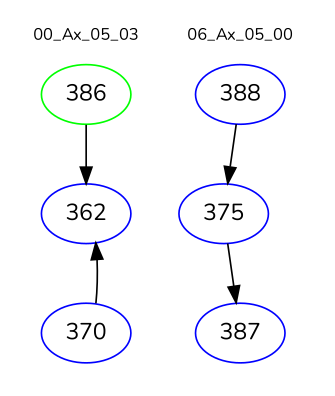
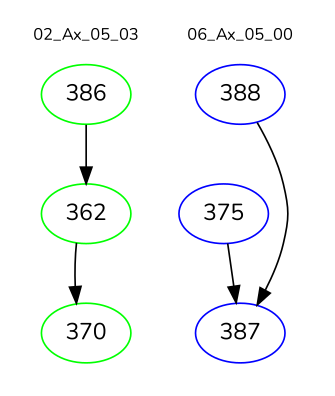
cluster "00_Ax_05_03": label "00_Ax_05_03" -> "02_Ax_05_03"
edge "388" -> "375": now "388" -> "387"
node "362": color blue -> green
edge "370" -> "362": reversed
node "370": color blue -> green
